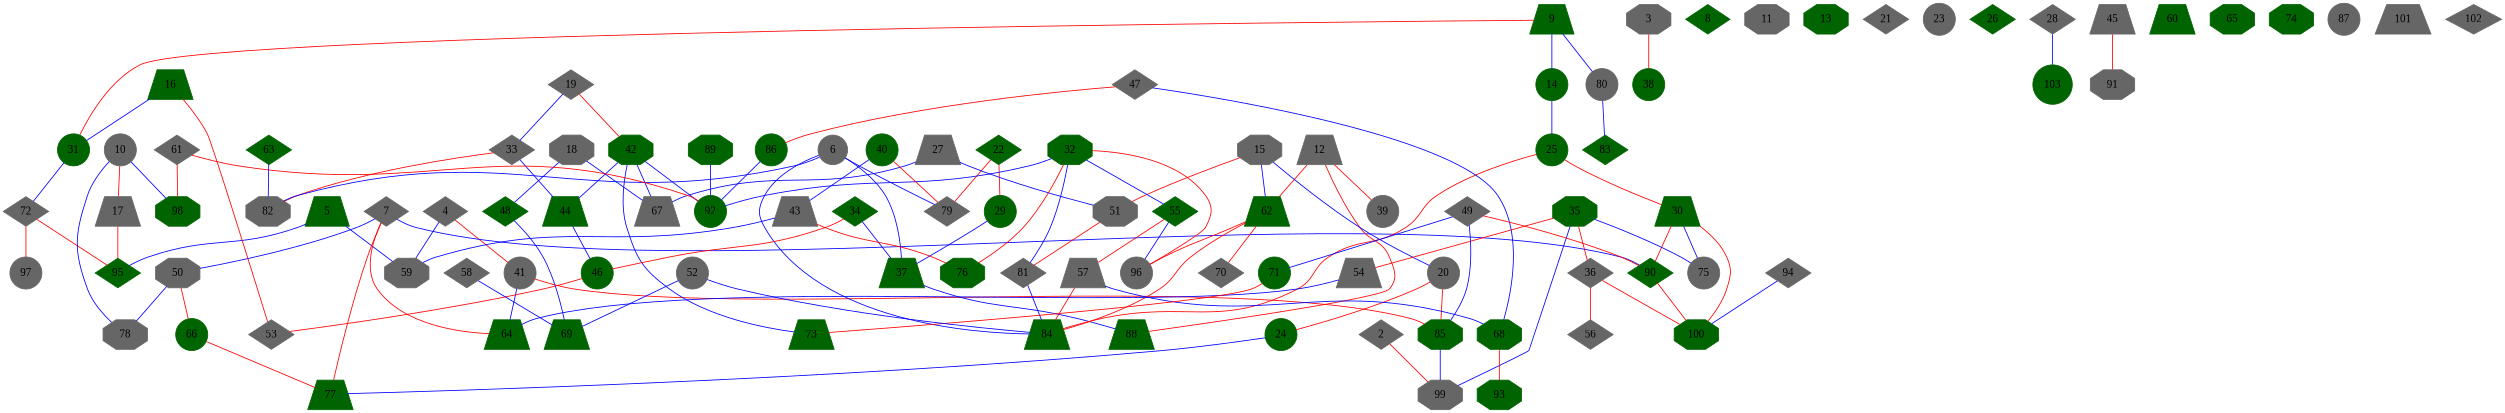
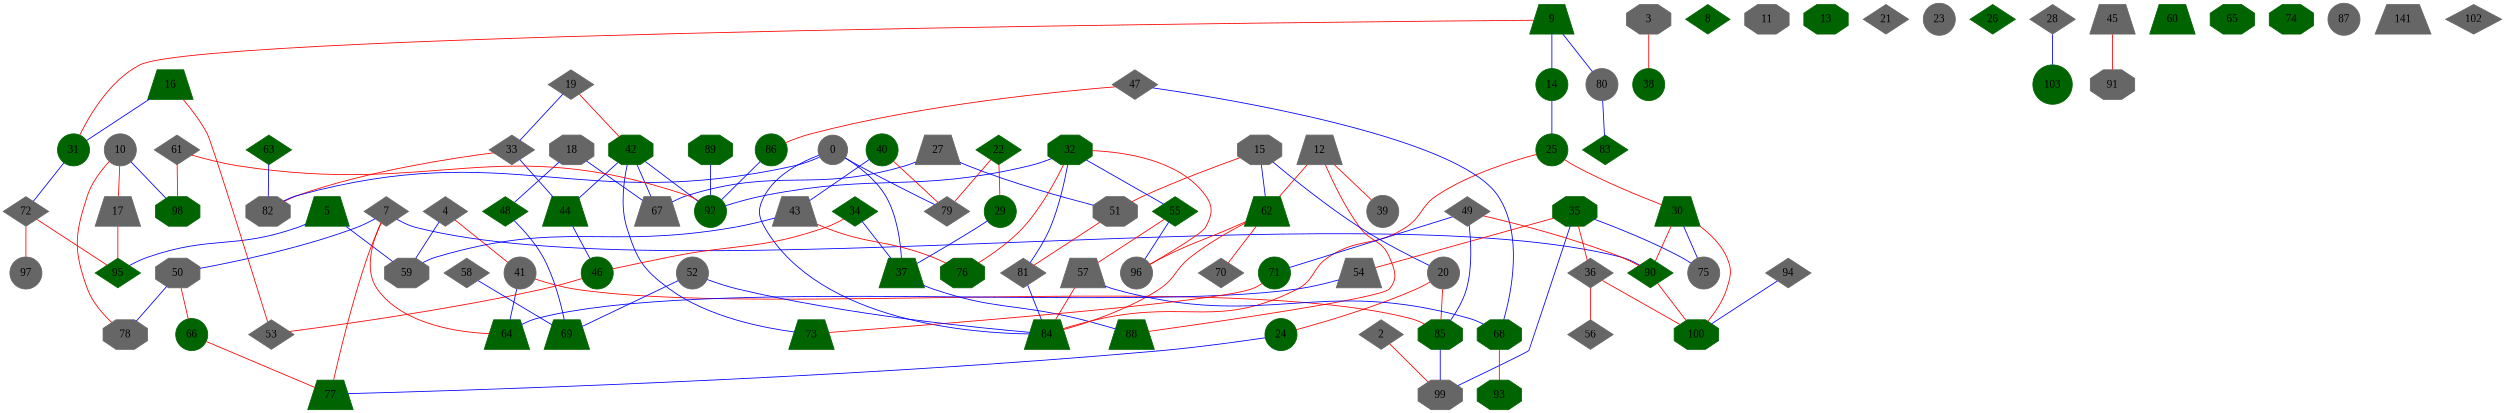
node "101": label "101" -> "141"
node "6": label "6" -> "0"
edge "10" -- "78": color blue -> red
